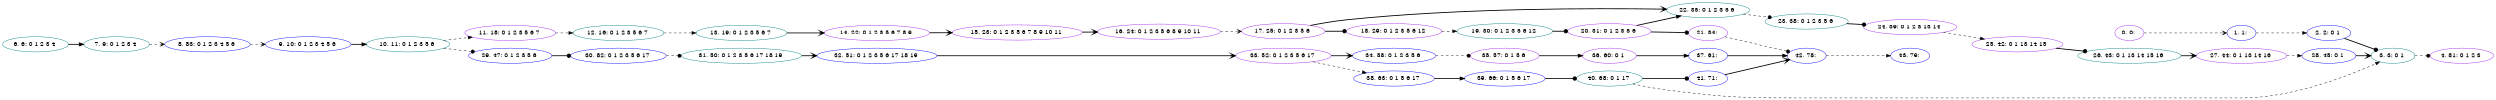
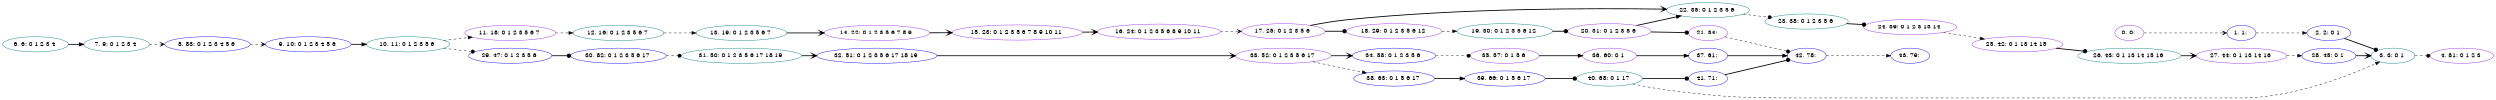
edge "41, 71:" -> "42, 78:": arrowhead vee -> dot
